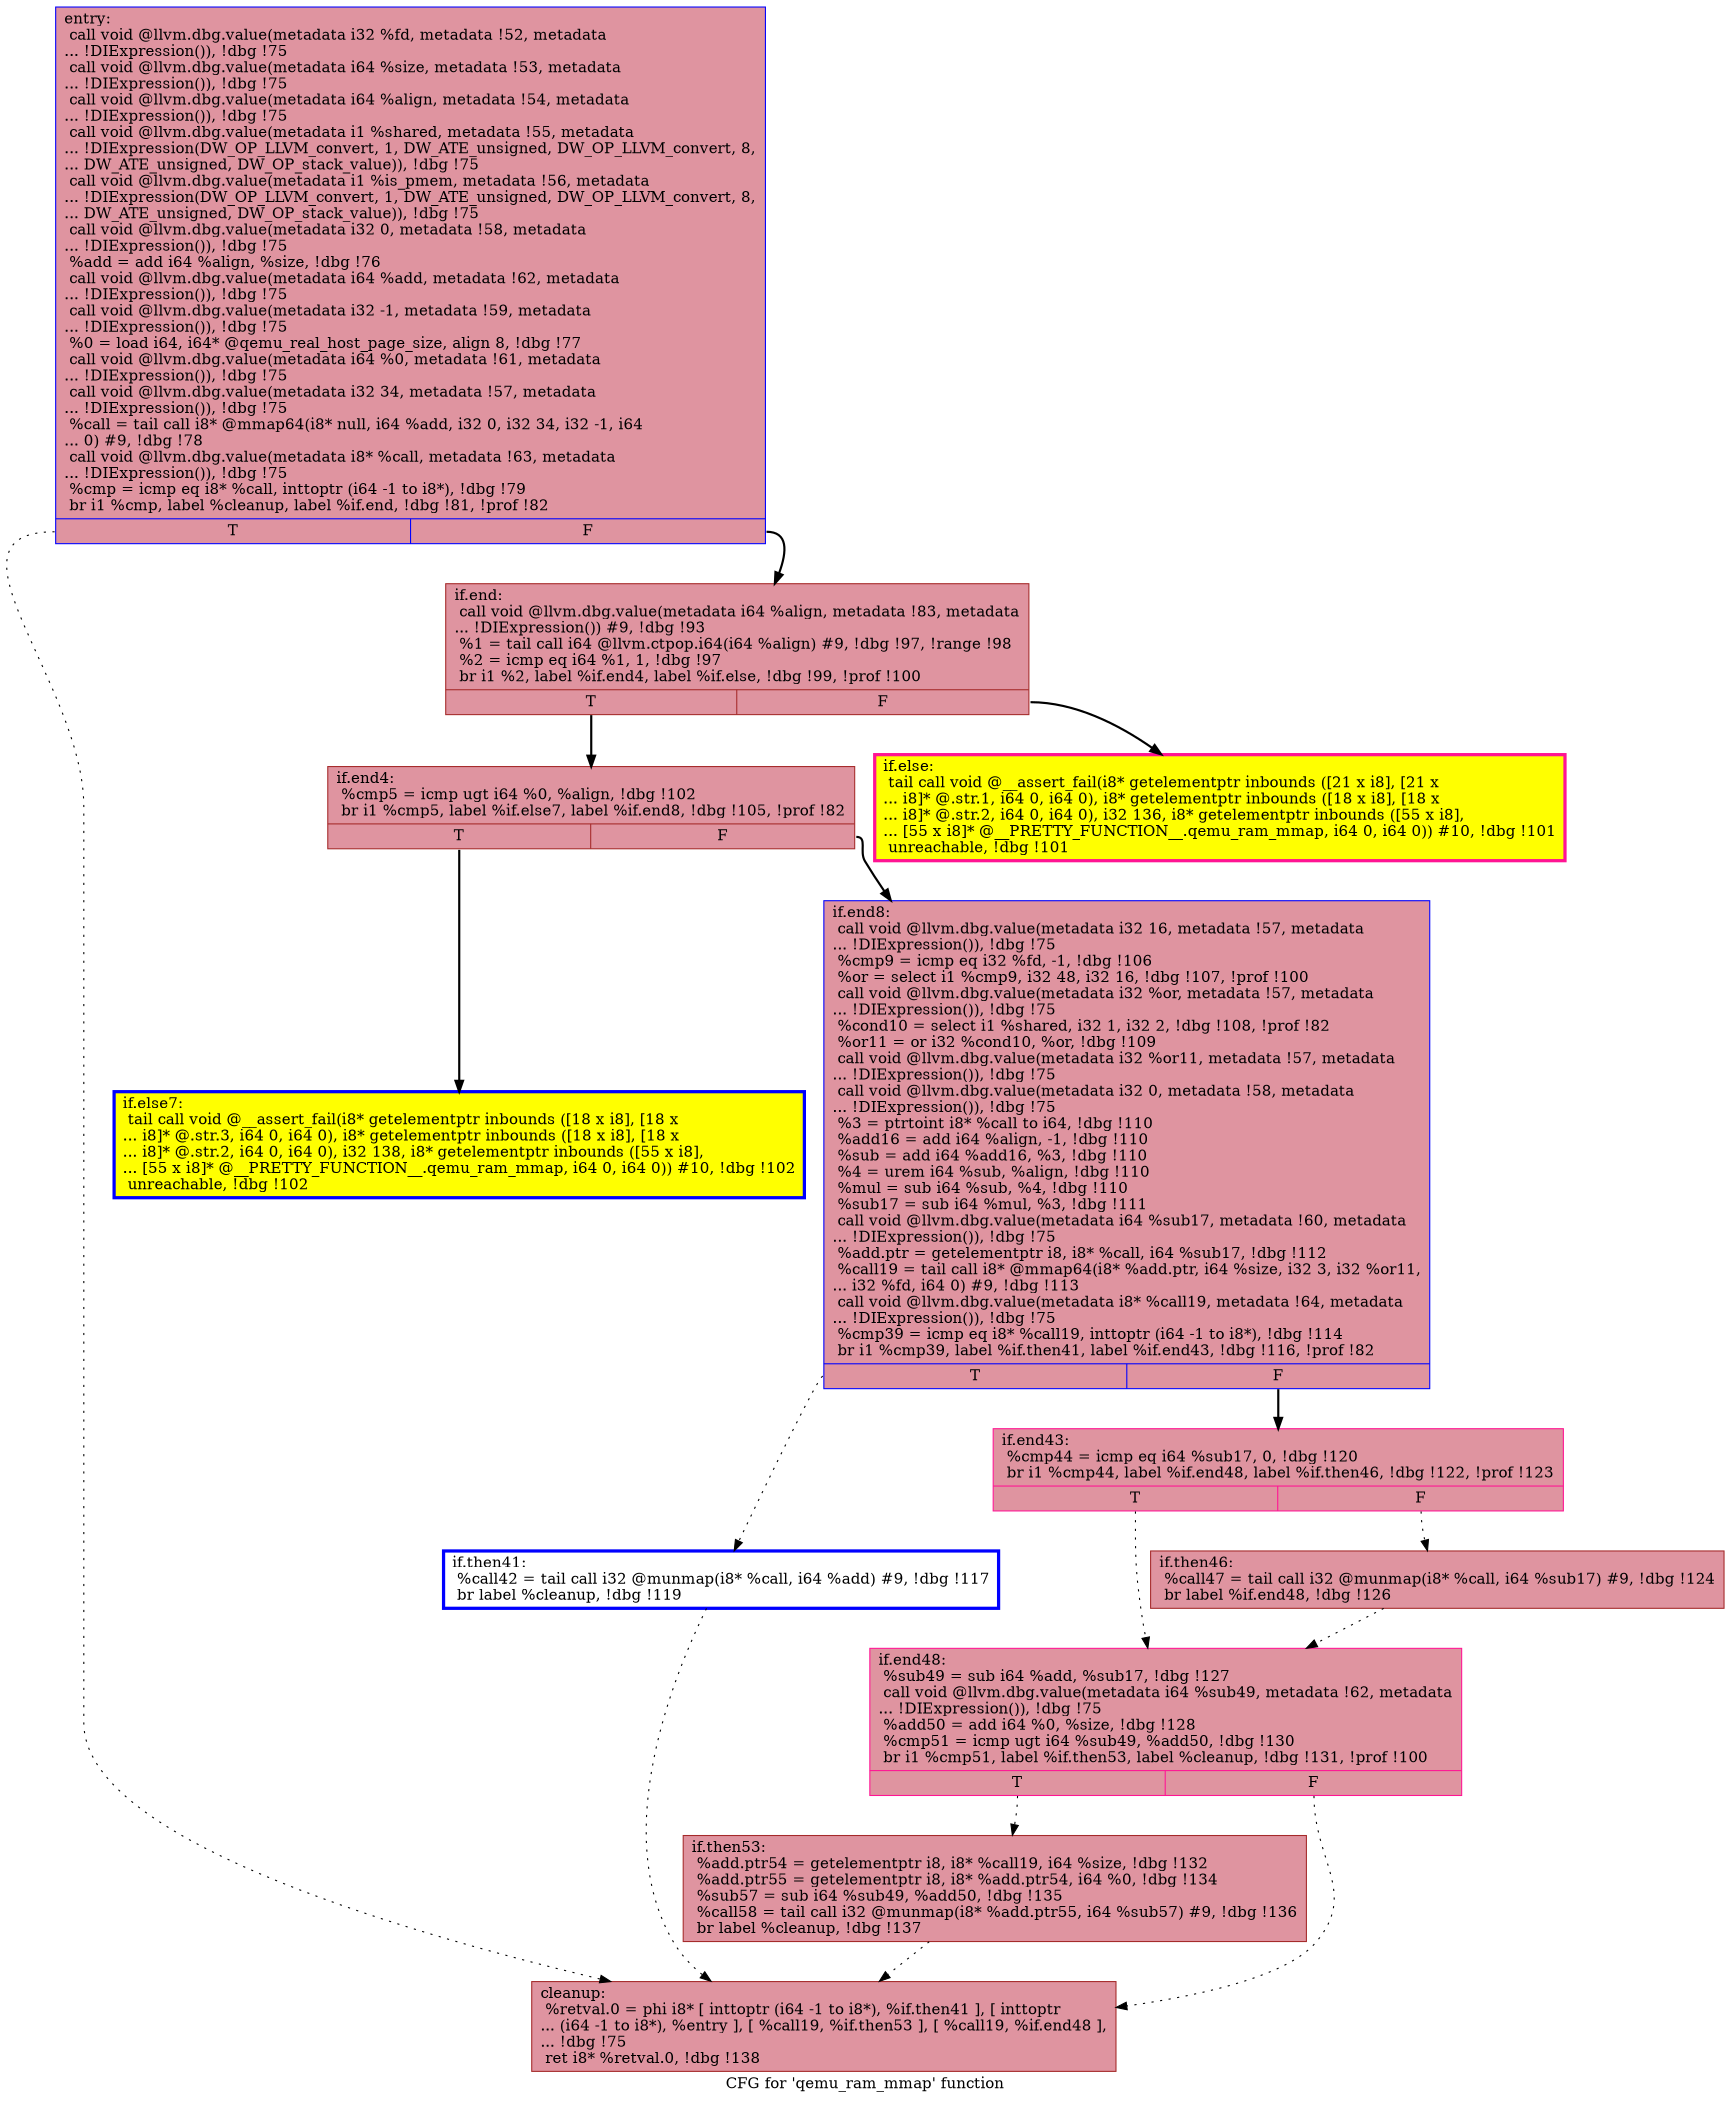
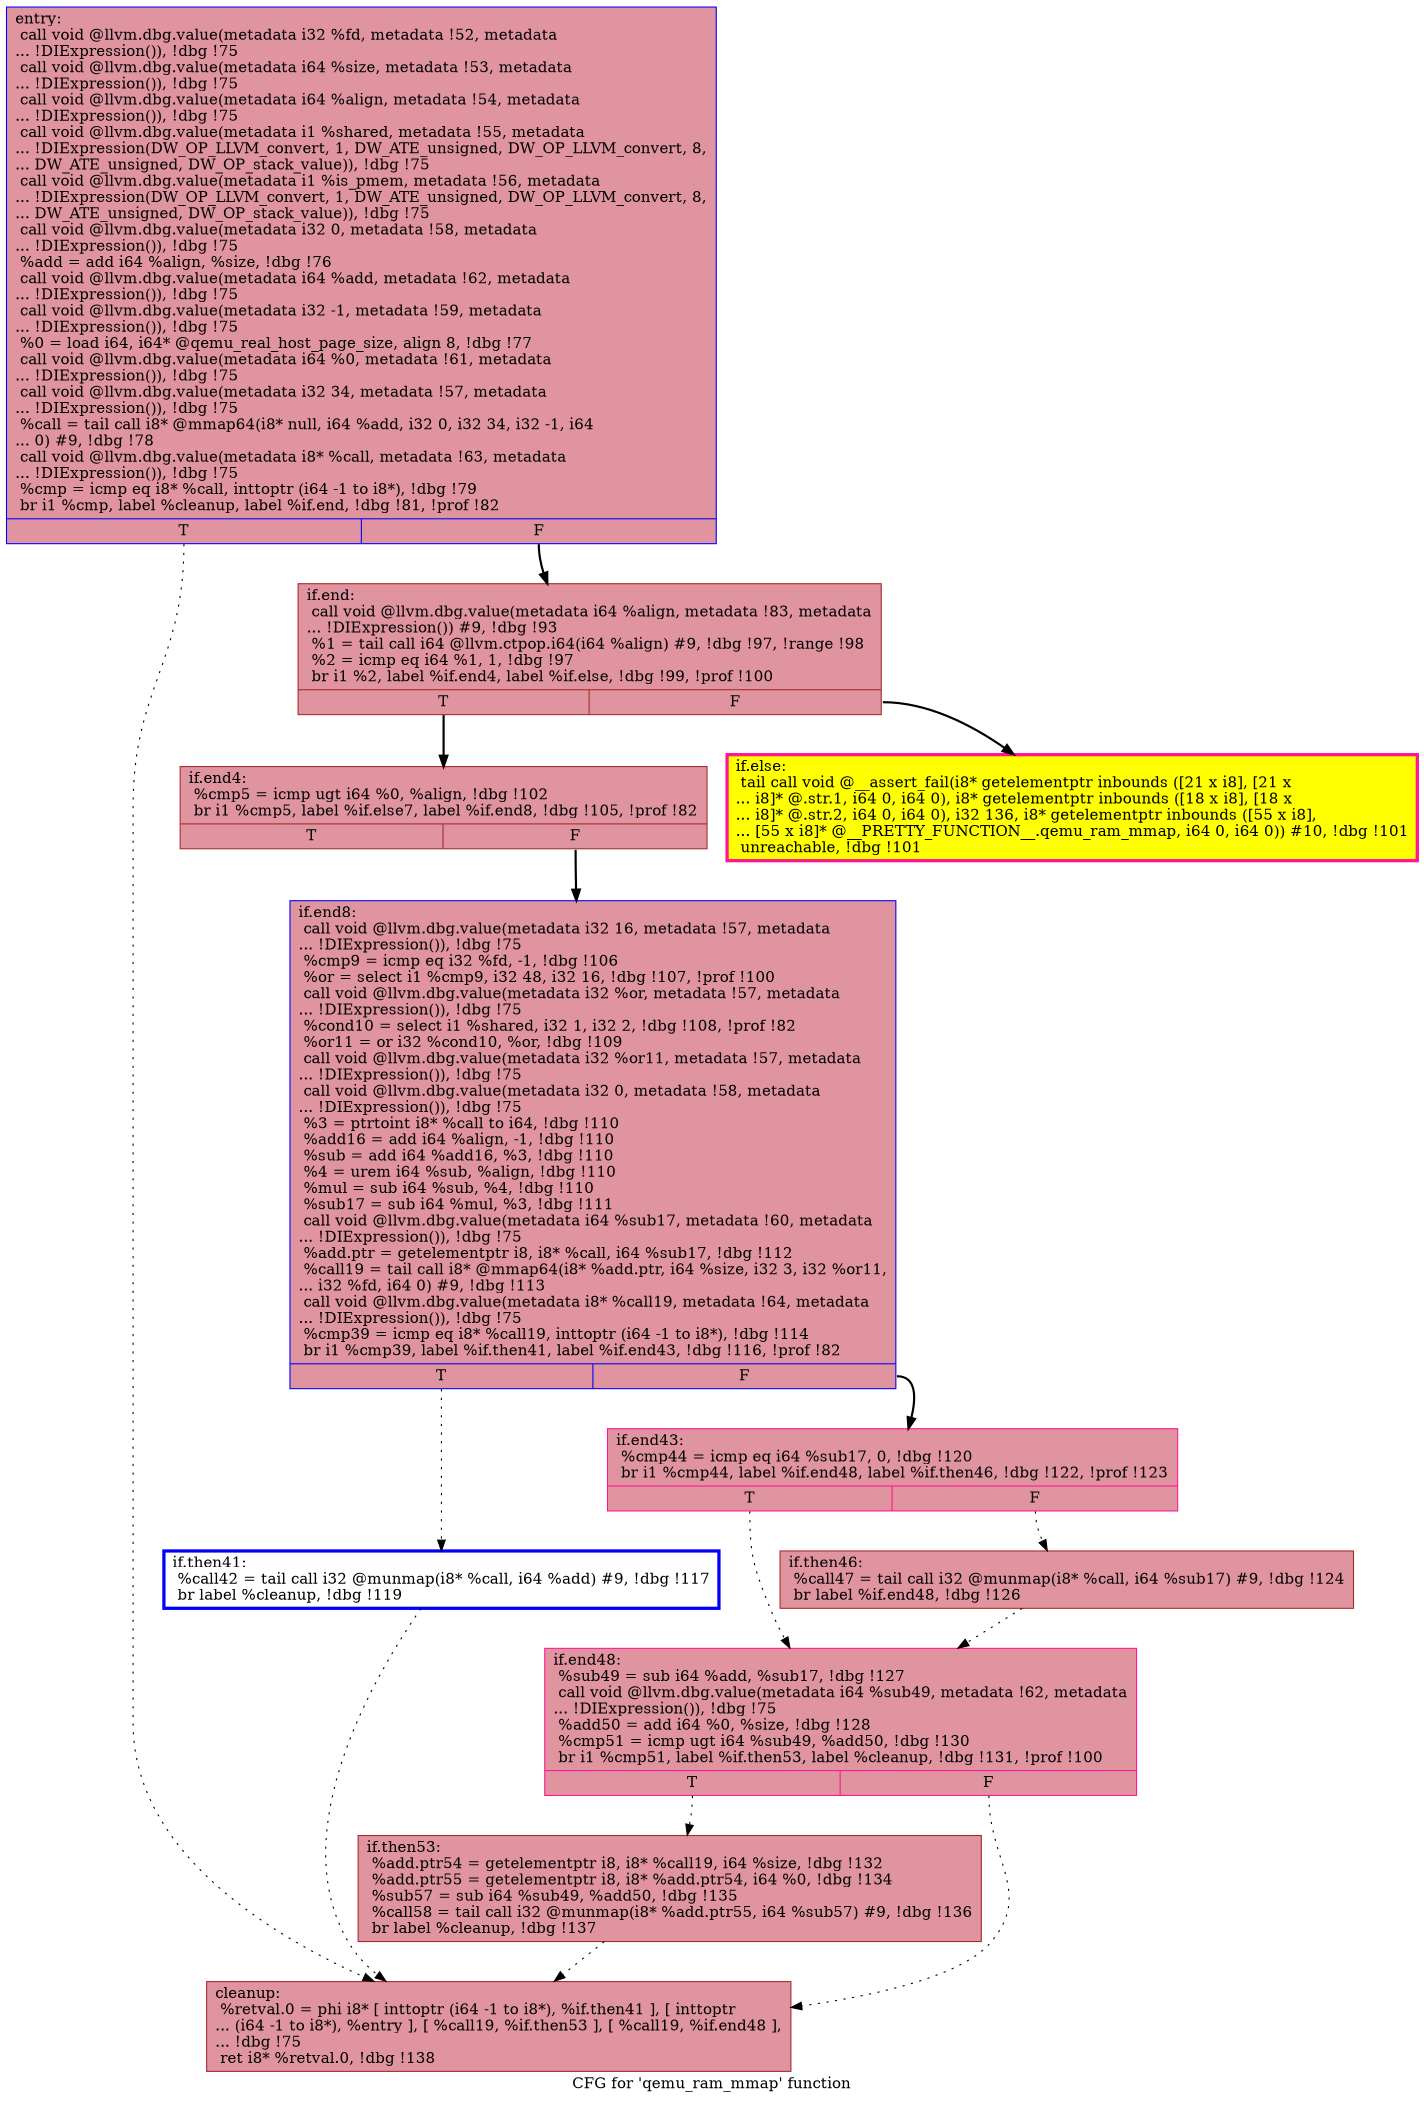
node "if.else7:": removed
